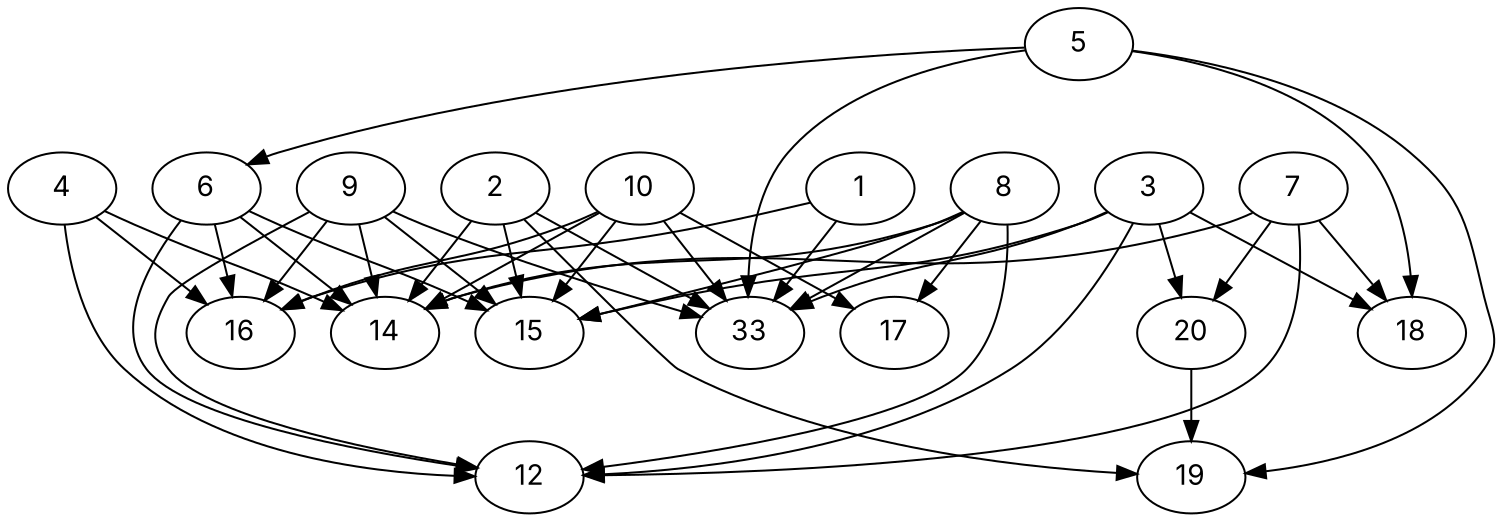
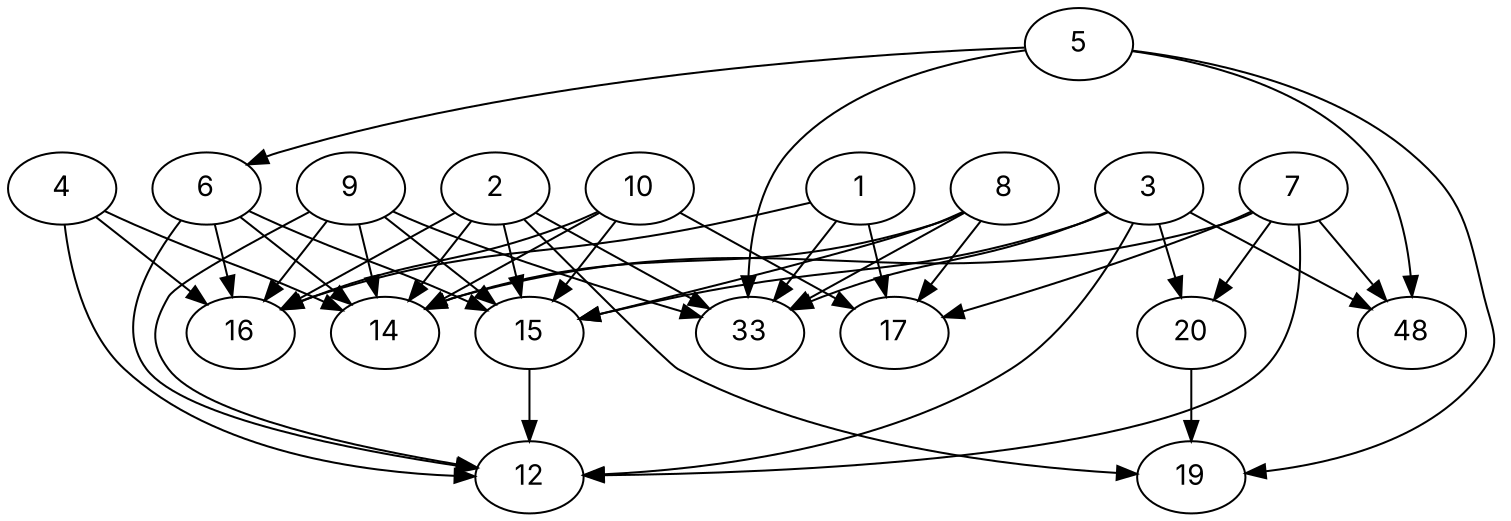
edge "10" -> "33": removed
edge "2" -> "16": added
edge "1" -> "17": added
edge "7" -> "17": added
node "18": label "18" -> "48"
edge "8" -> "12": now "15" -> "12"
